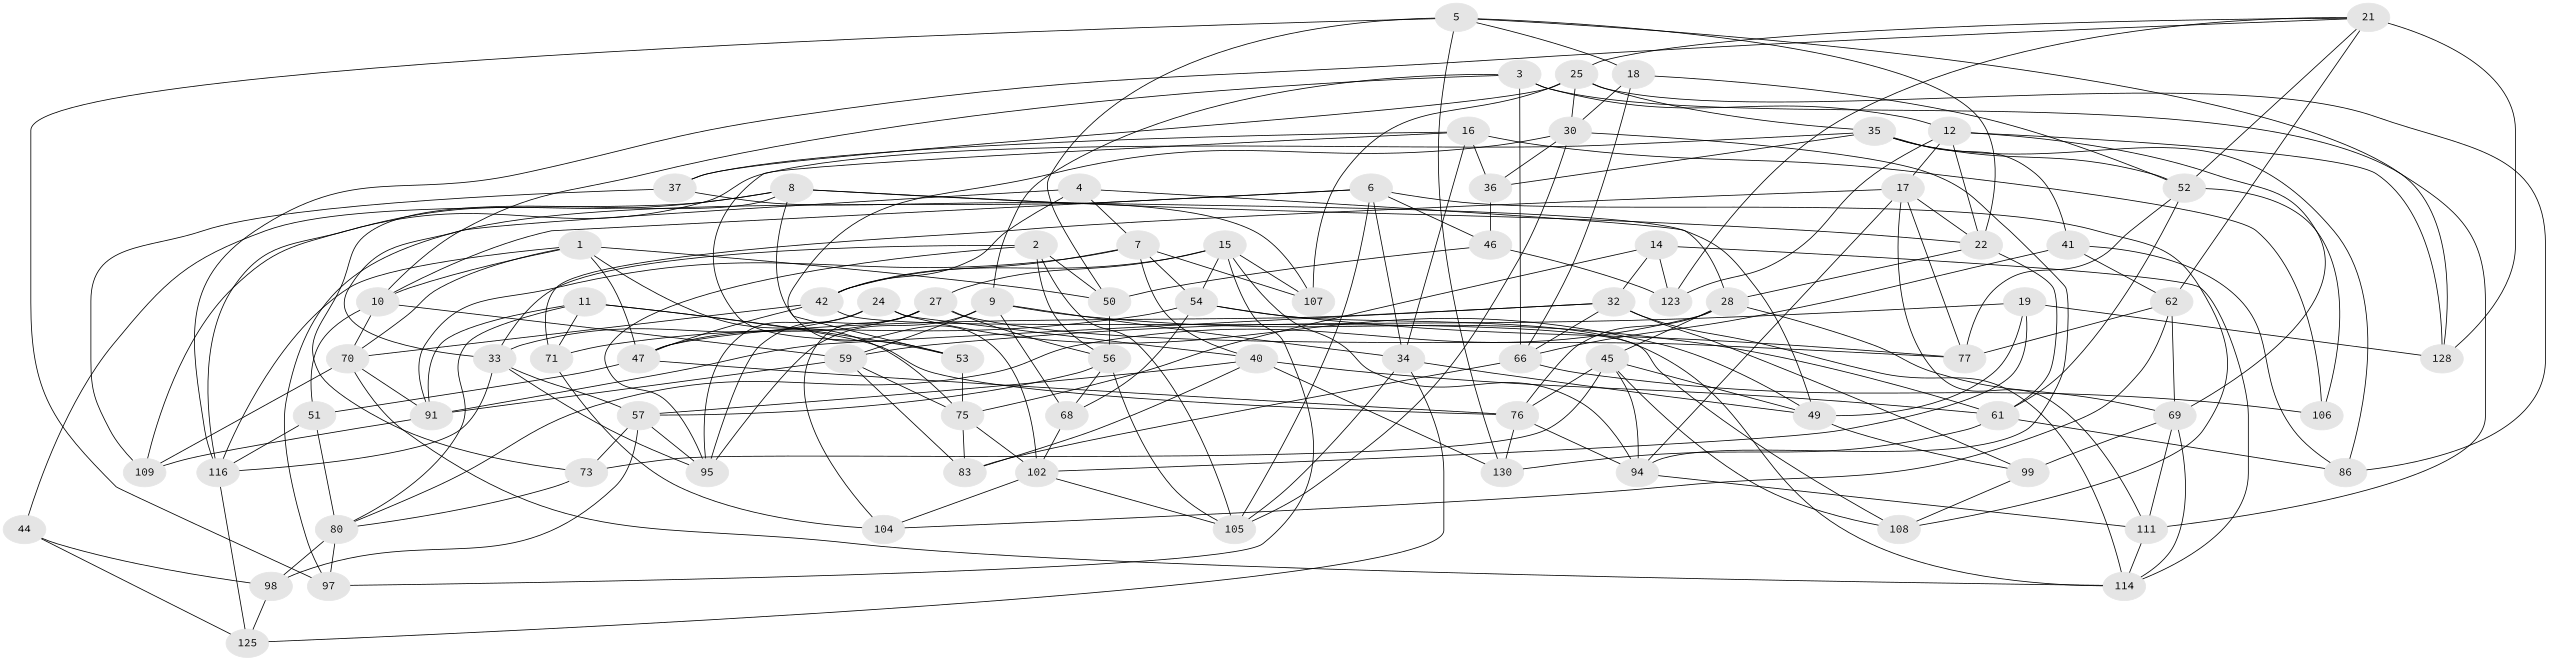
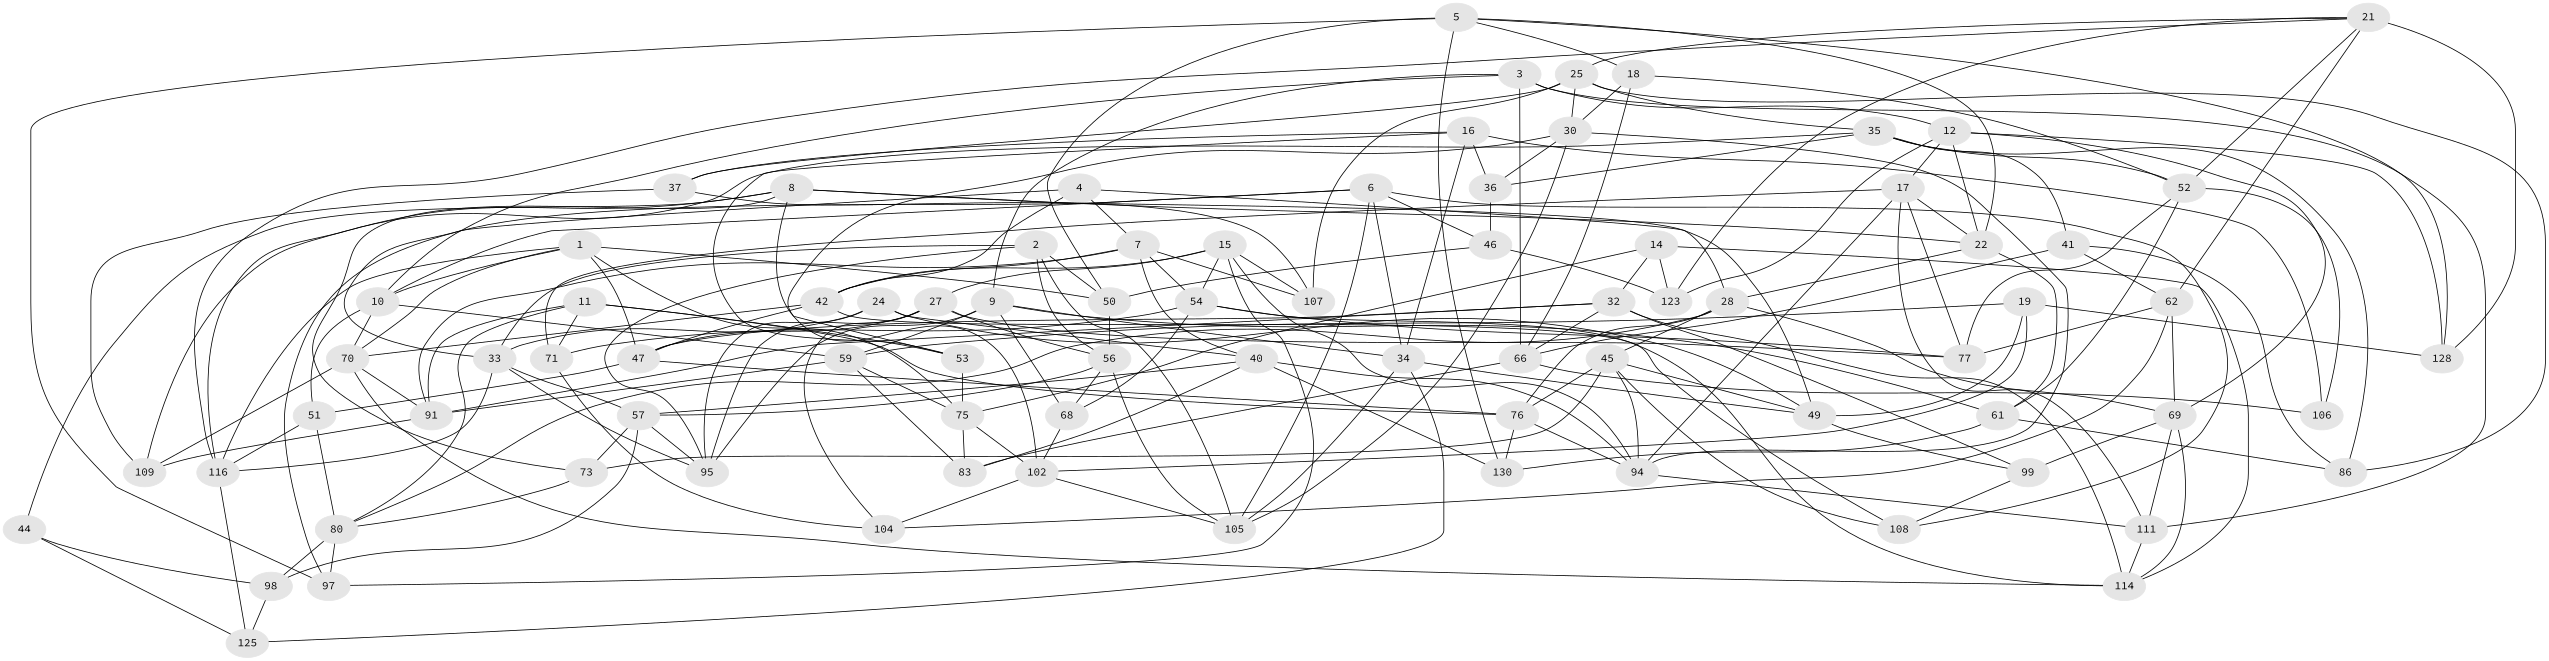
edge "40" -- "61": now "40" -- "94"
